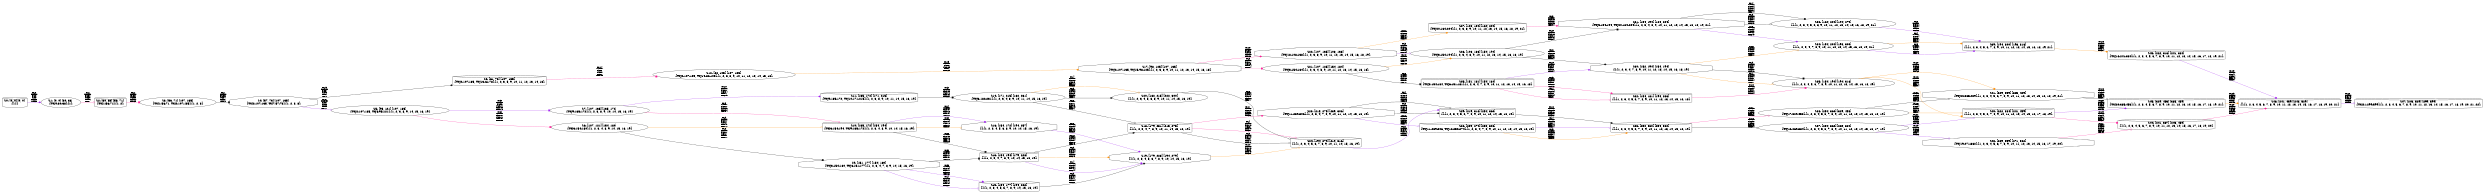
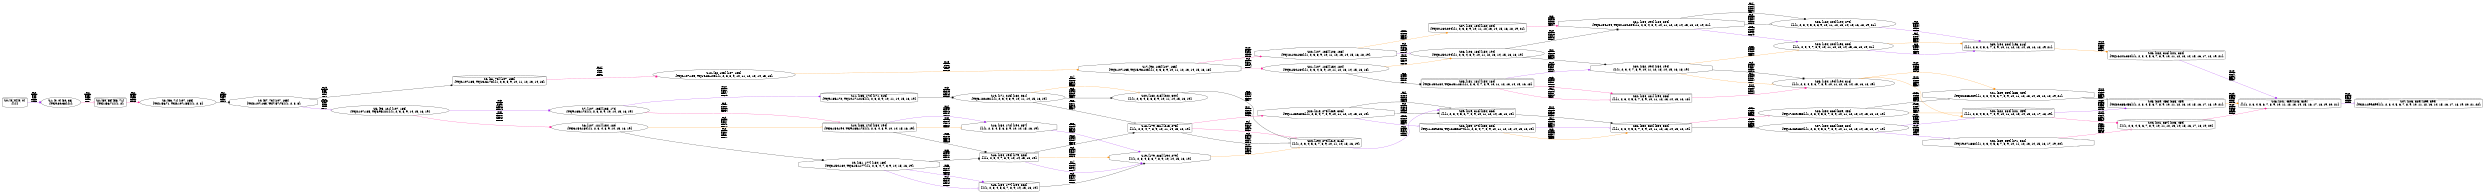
edge "S0: [0, 0] [0, 0] {}{}" -> "S1: [0, 0] [30, 38] {T0J0:30-38}{1}": arrowhead diamond -> box
edge "S2: [30, 38] [56, 71] {T0J1:56-71}{1, 2}" -> "S3: [56, 71] [107, 135] {T0J1:56-71, T0J2:107-135}{1, 2, 3}": arrowhead box -> diamond
